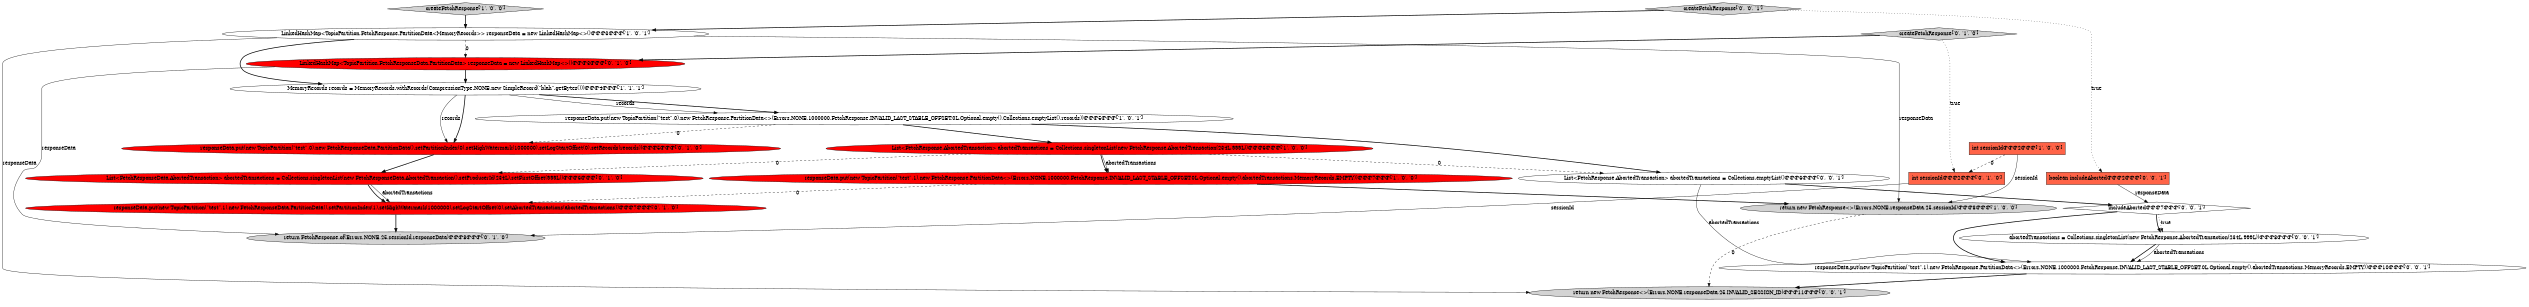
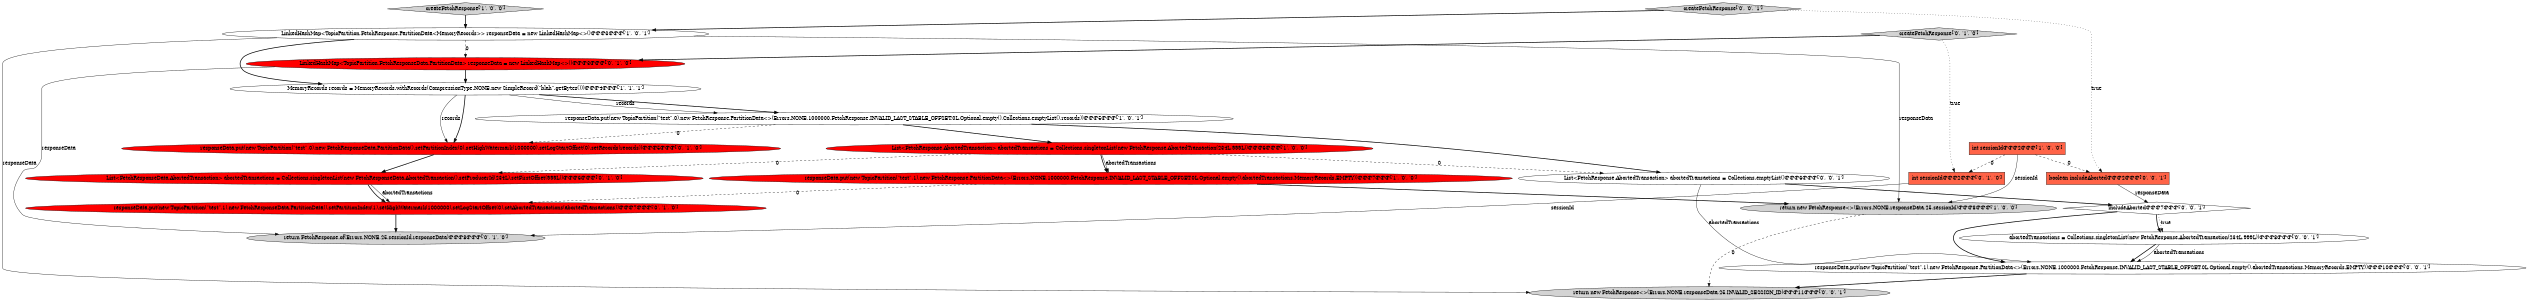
edge "int sessionId@@@2@@@['1', '0', '0']" -> "boolean includeAborted@@@2@@@['0', '0', '1']": added, label "0"
